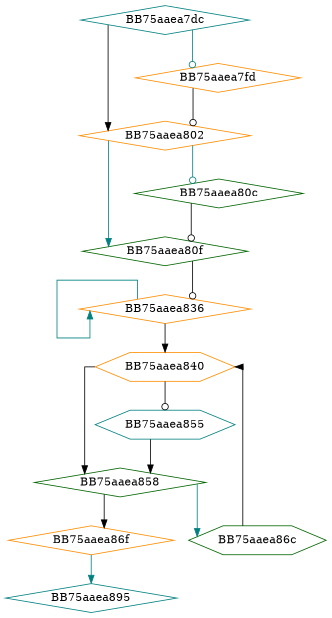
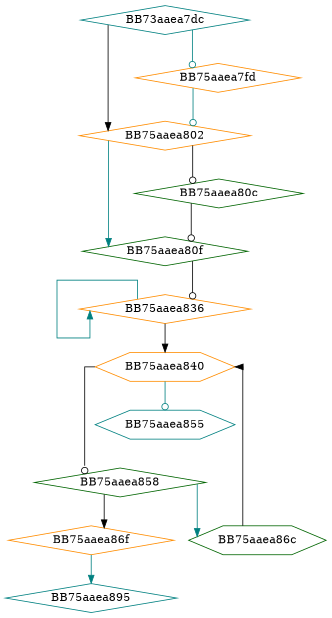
node "BB75aaea7dc": label "BB75aaea7dc" -> "BB73aaea7dc"
edge "BB75aaea7fd" -> "BB75aaea802": color black -> teal
edge "BB75aaea802" -> "BB75aaea80c": color teal -> black
edge "BB75aaea840" -> "BB75aaea855": color black -> teal
edge "BB75aaea840" -> "BB75aaea858": arrowhead normal -> odot
edge "BB75aaea855" -> "BB75aaea858": removed
